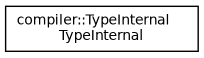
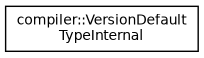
node "compiler::TypeInternal TypeInternal": label "compiler::TypeInternal TypeInternal" -> "compiler::VersionDefault TypeInternal"
